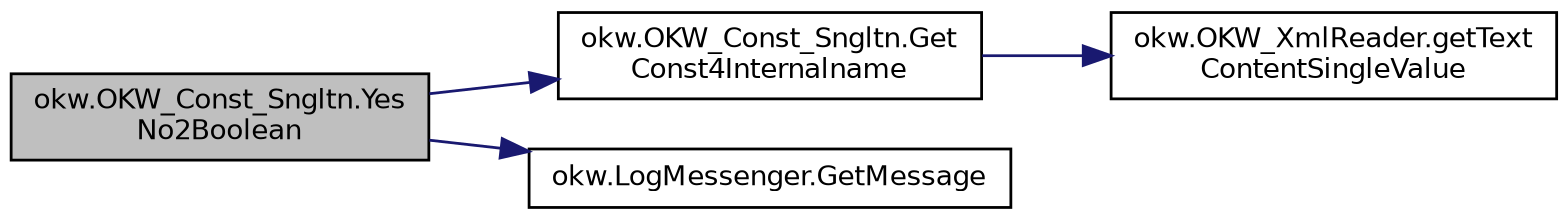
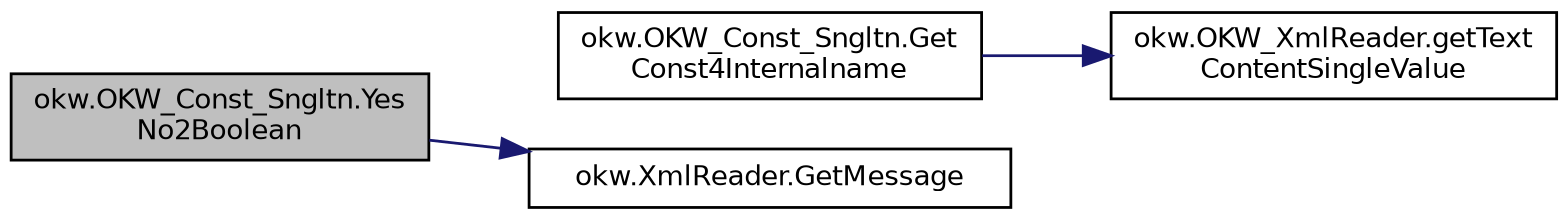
edge "okw.OKW_Const_Sngltn.Yes No2Boolean" -> "okw.OKW_Const_Sngltn.Get Const4Internalname": removed
node "okw.LogMessenger.GetMessage": label "okw.LogMessenger.GetMessage" -> "okw.XmlReader.GetMessage"
